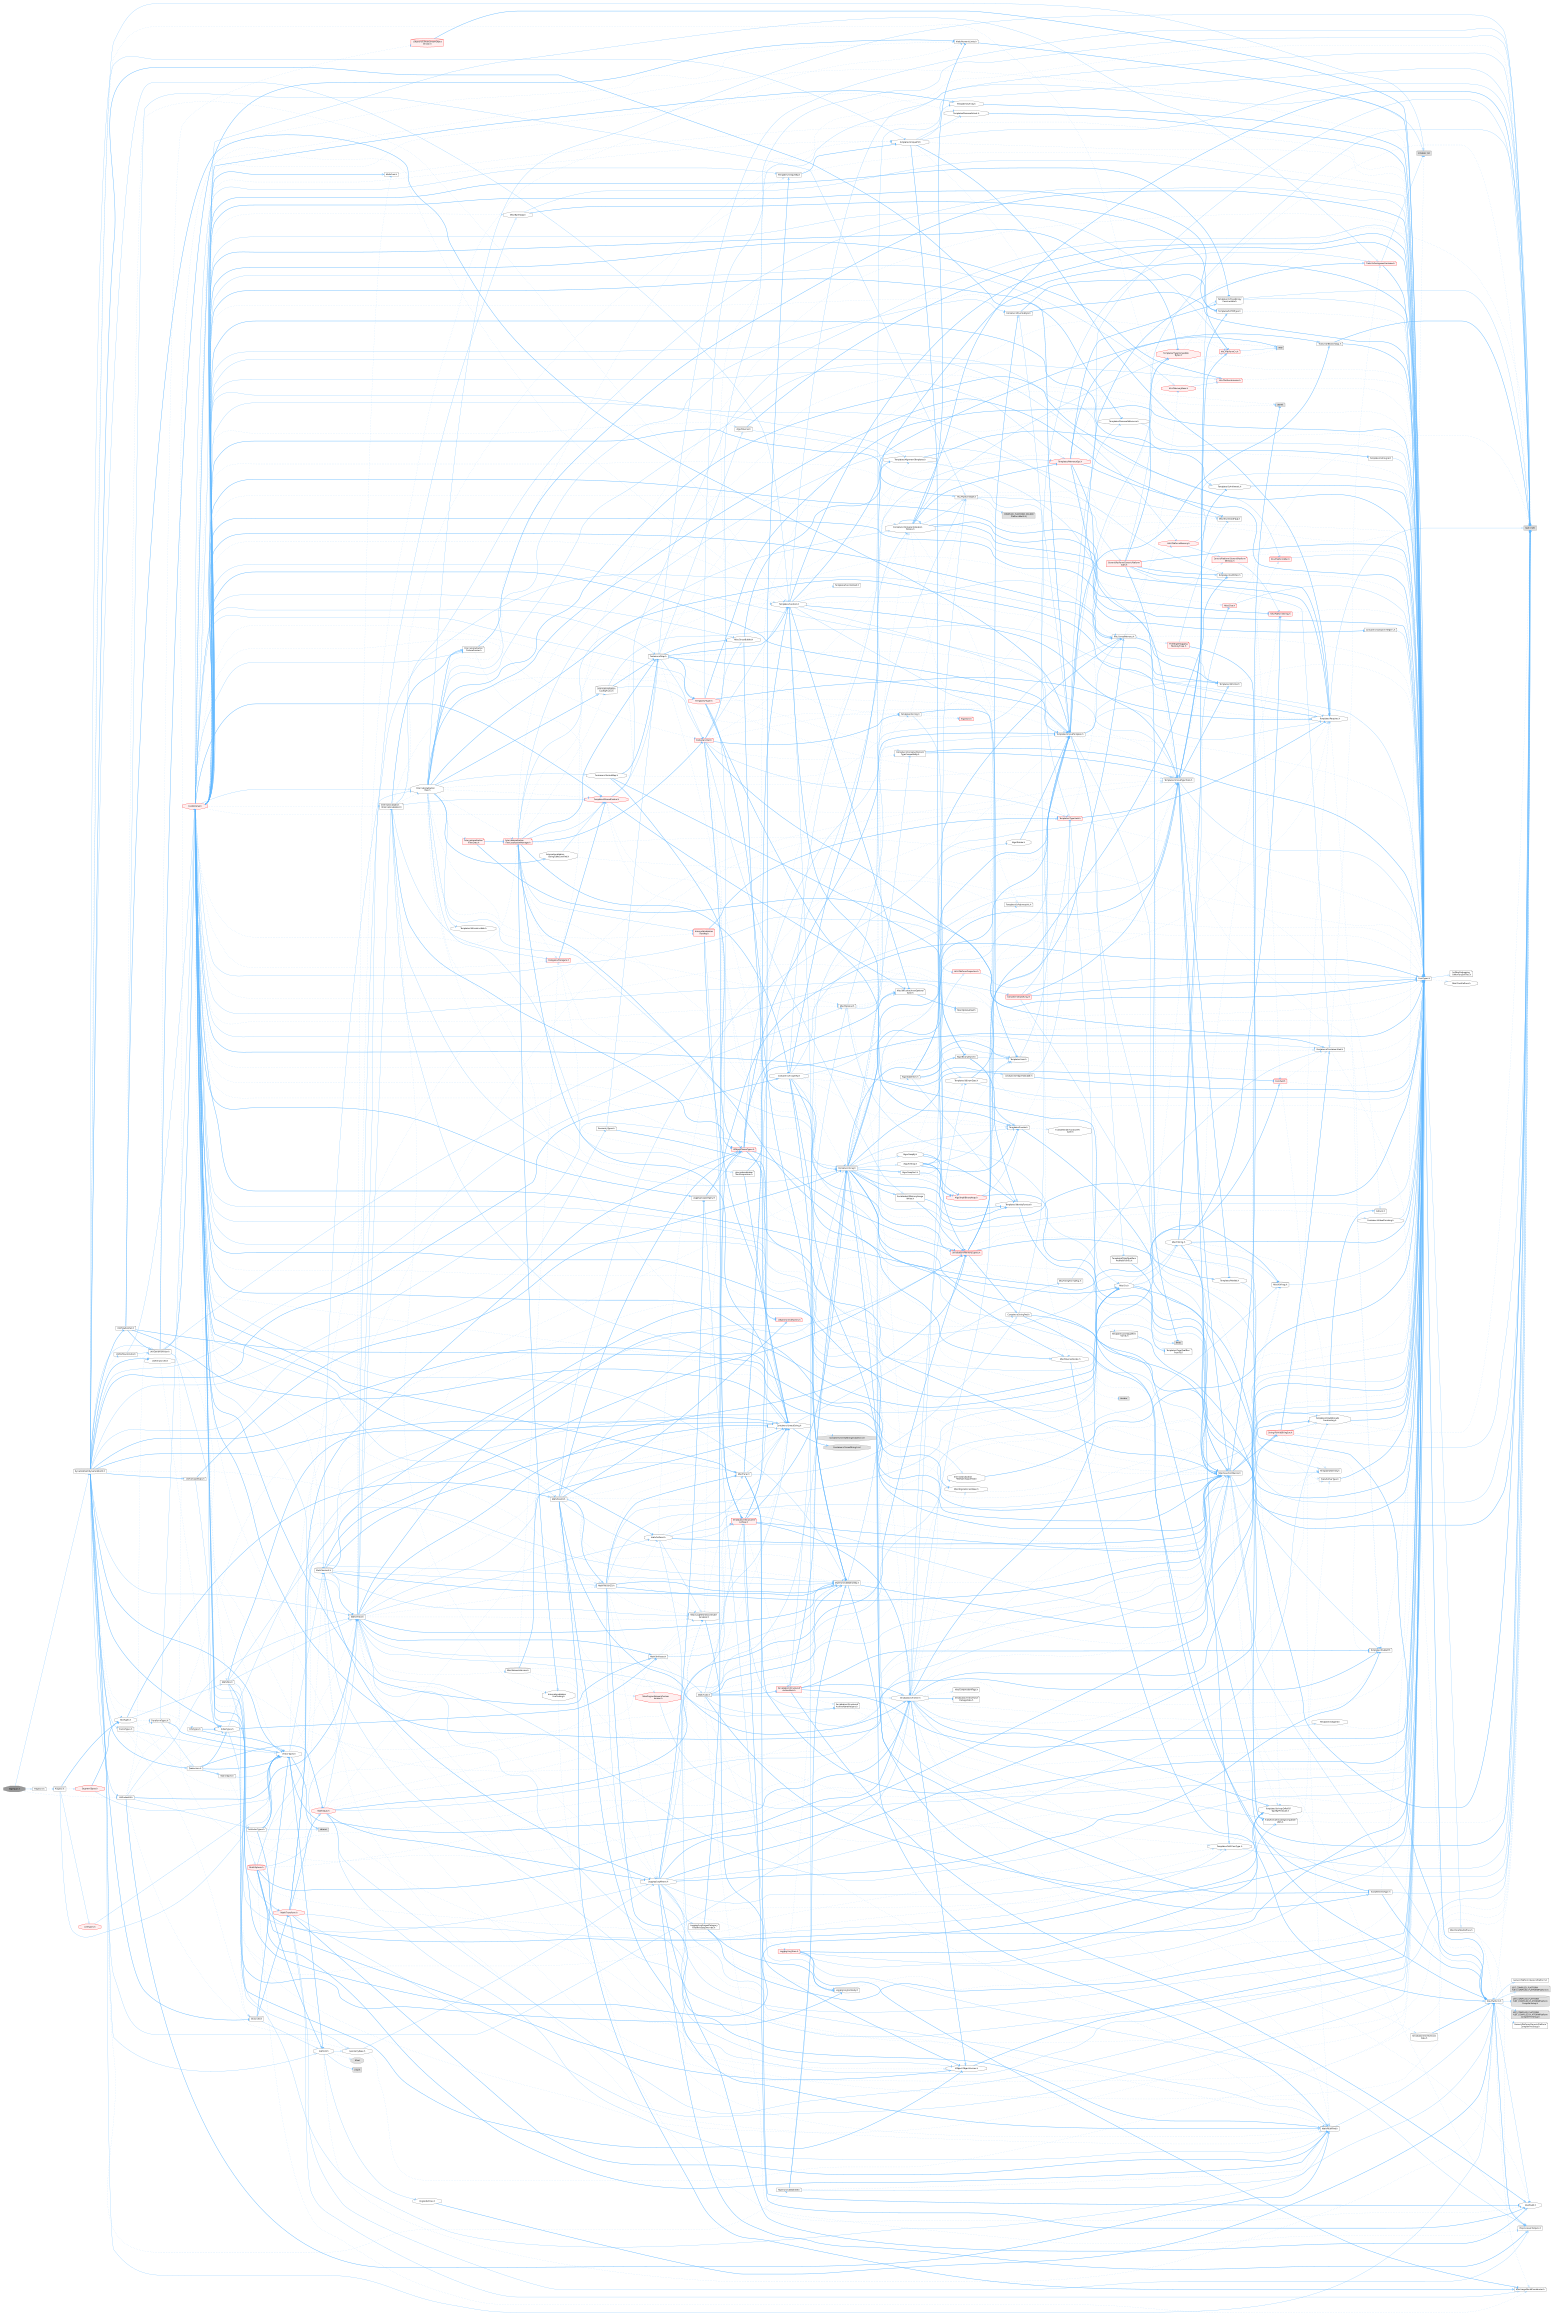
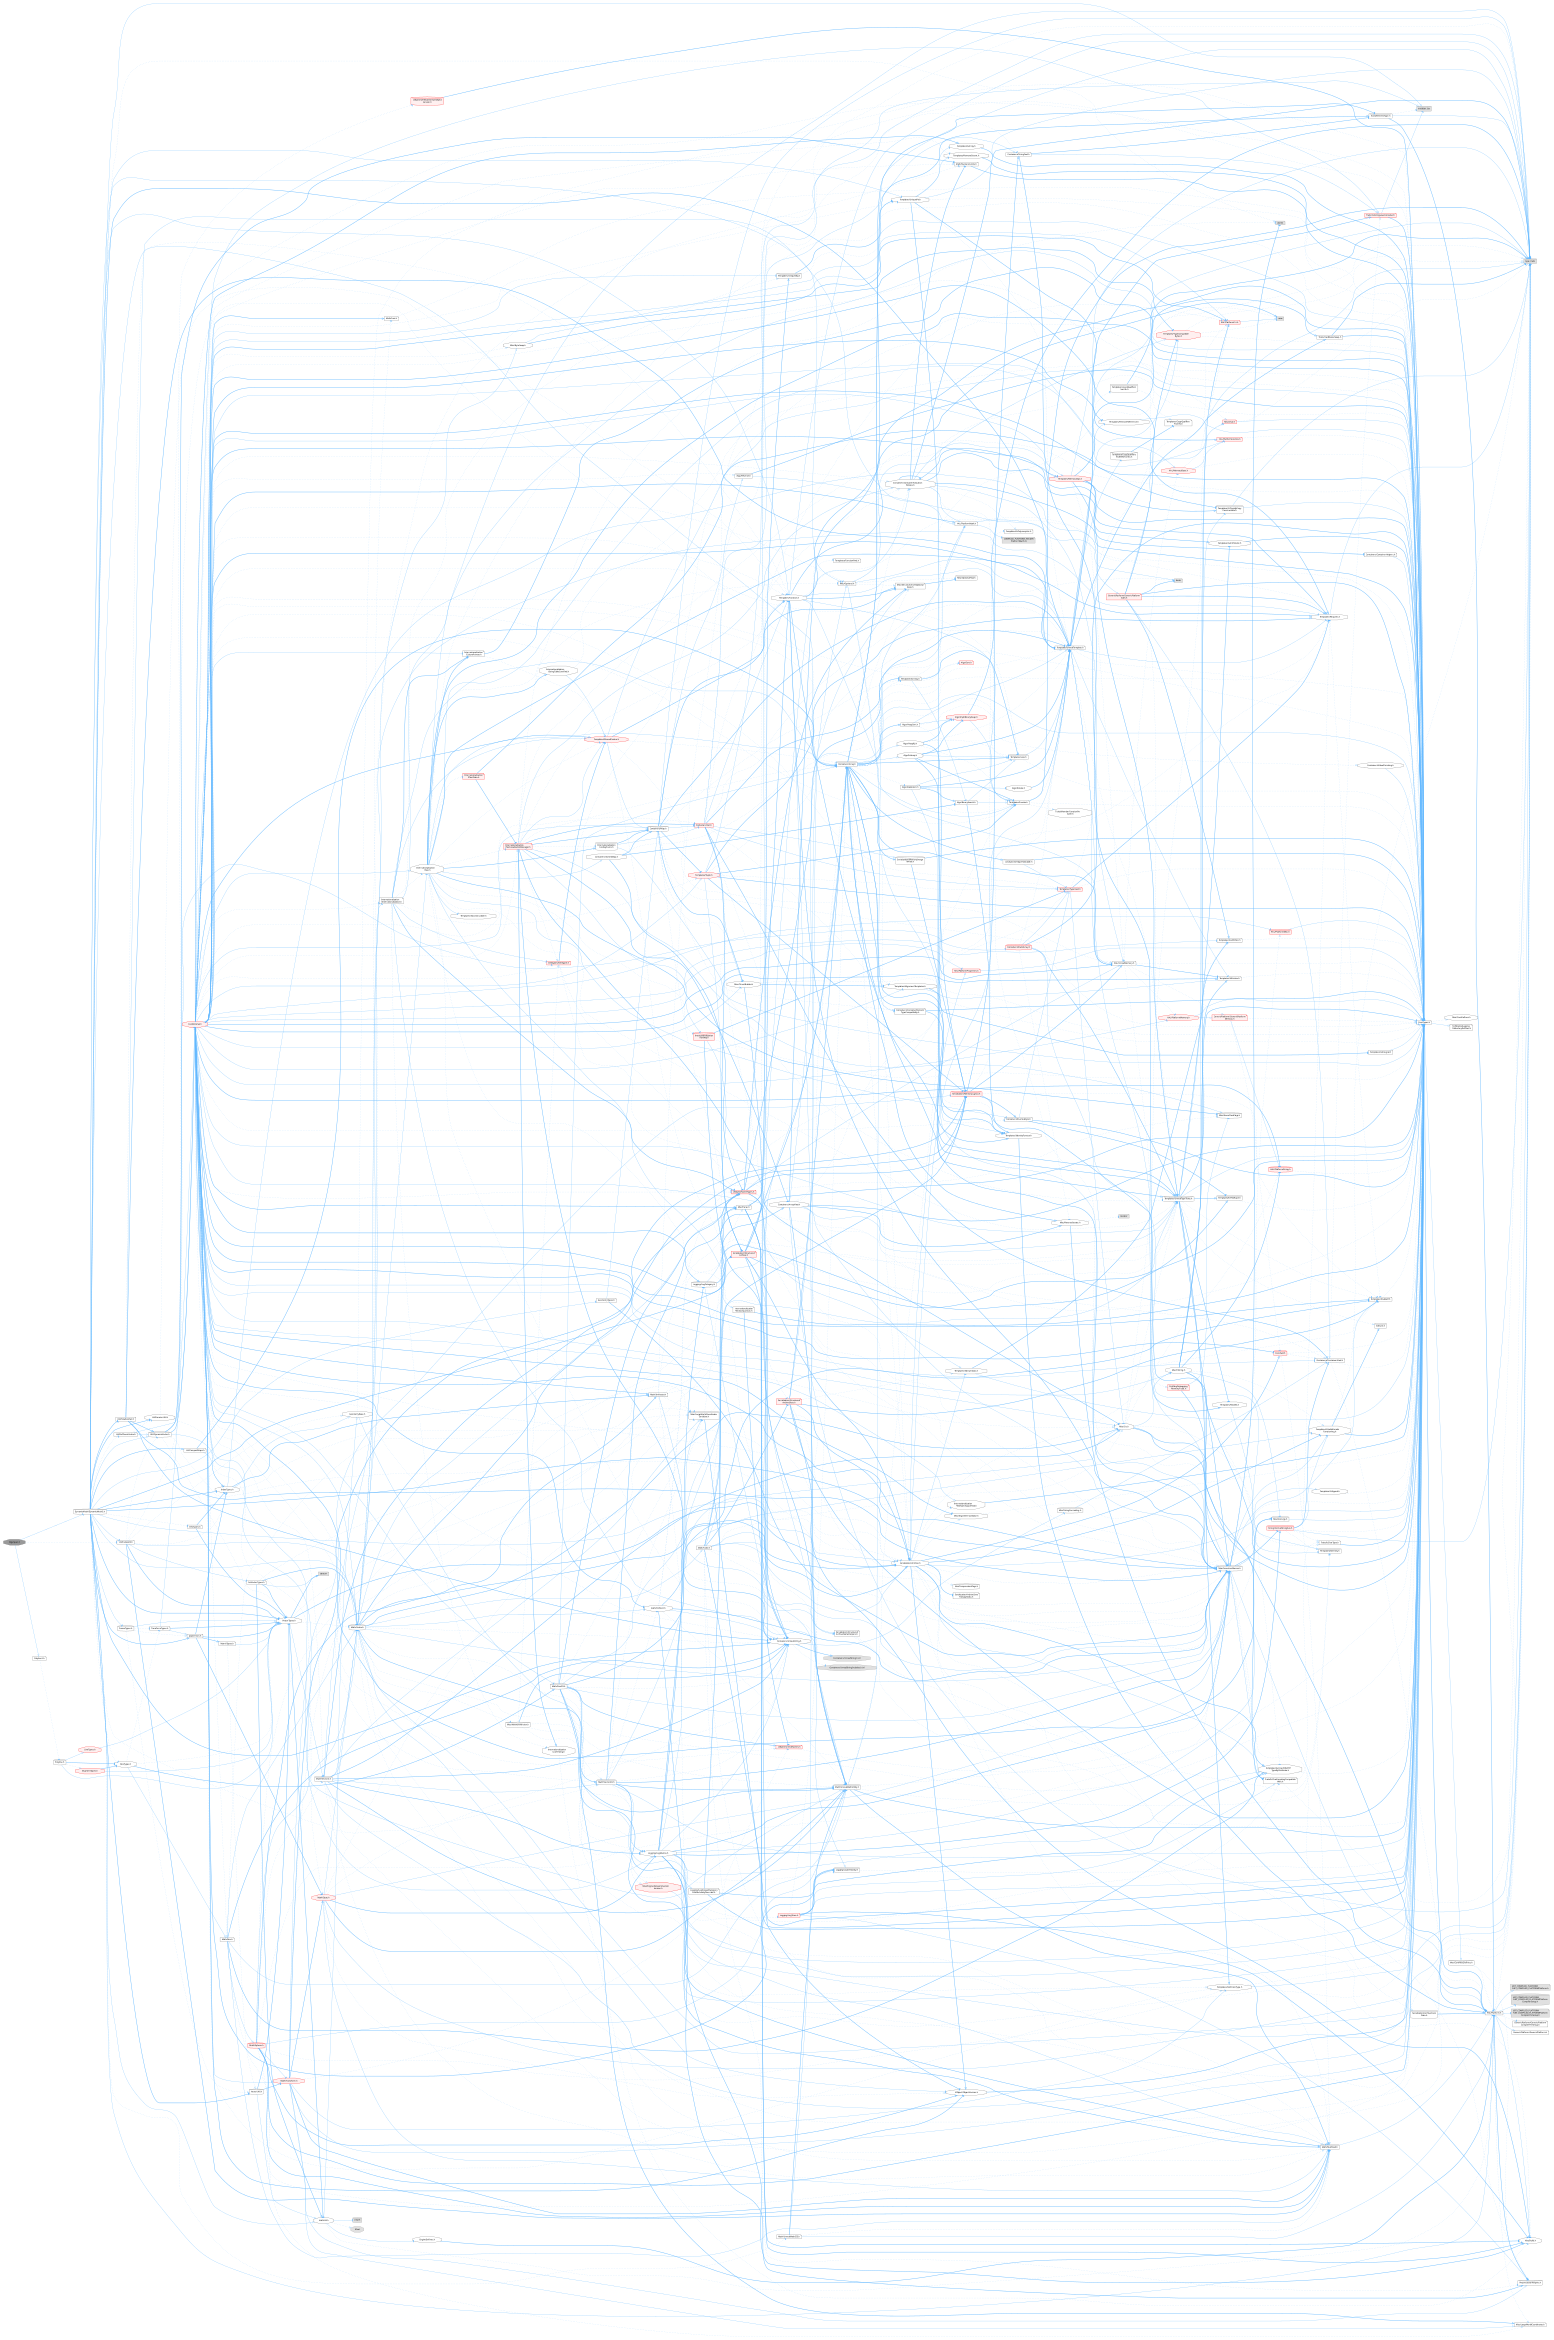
edge "Logging/LogTrace.h" -> "Misc/LargeWorldCoordinates.h": now "Logging/LogTrace.h" -> "Misc/Build.h"
